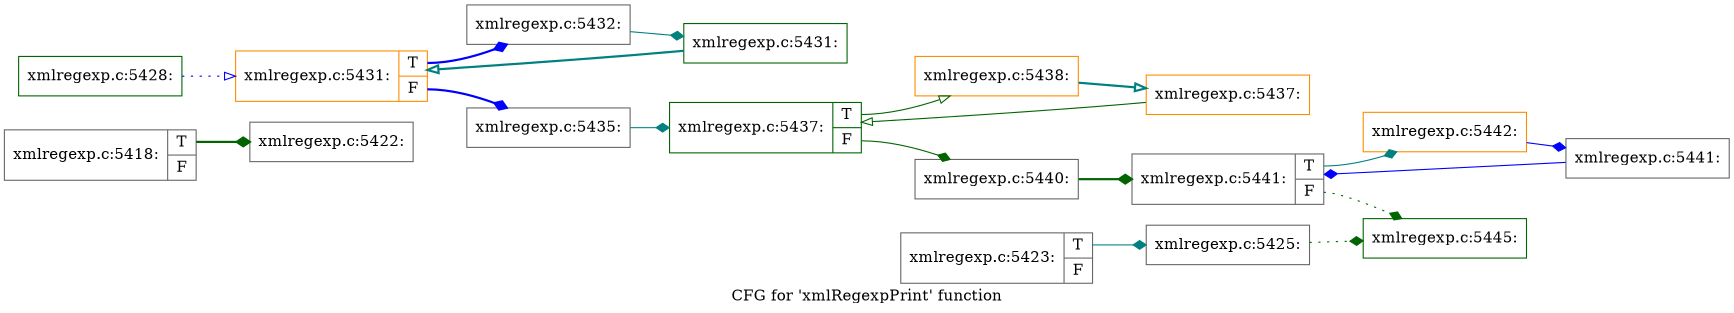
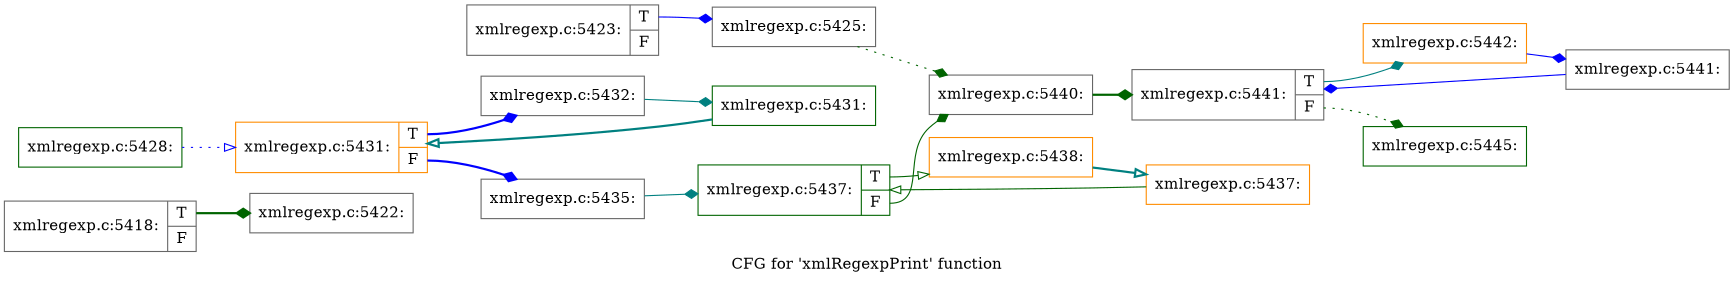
edge "xmlregexp.c:5425:" -> "xmlregexp.c:5445:": now "xmlregexp.c:5425:" -> "xmlregexp.c:5440:"
edge "xmlregexp.c:5423:" -> "xmlregexp.c:5425:": color teal -> blue
